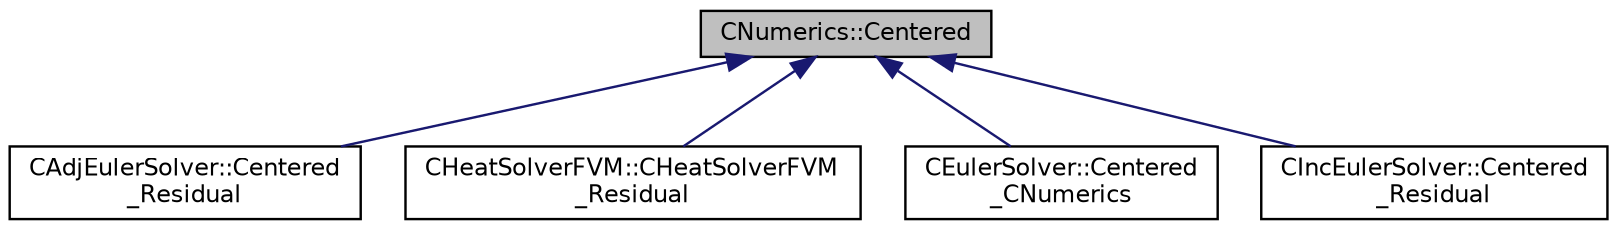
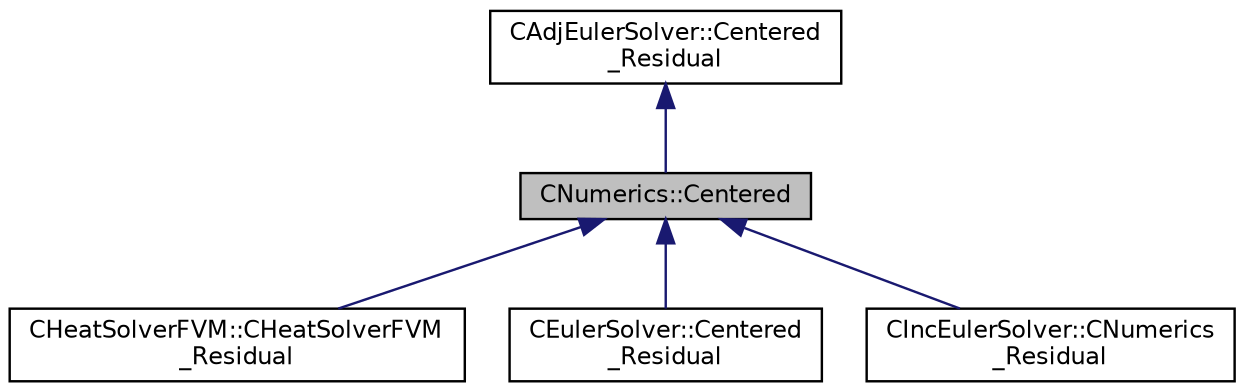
edge "CAdjEulerSolver::Centered _Residual" -> "CNumerics::Centered": reversed
node "CEulerSolver::Centered _CNumerics": label "CEulerSolver::Centered _CNumerics" -> "CEulerSolver::Centered _Residual"
node "CIncEulerSolver::Centered _Residual": label "CIncEulerSolver::Centered _Residual" -> "CIncEulerSolver::CNumerics _Residual"
